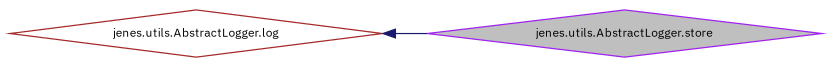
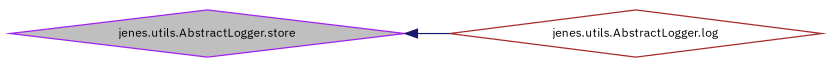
edge "jenes.utils.AbstractLogger.store" -> "jenes.utils.AbstractLogger.log": reversed
